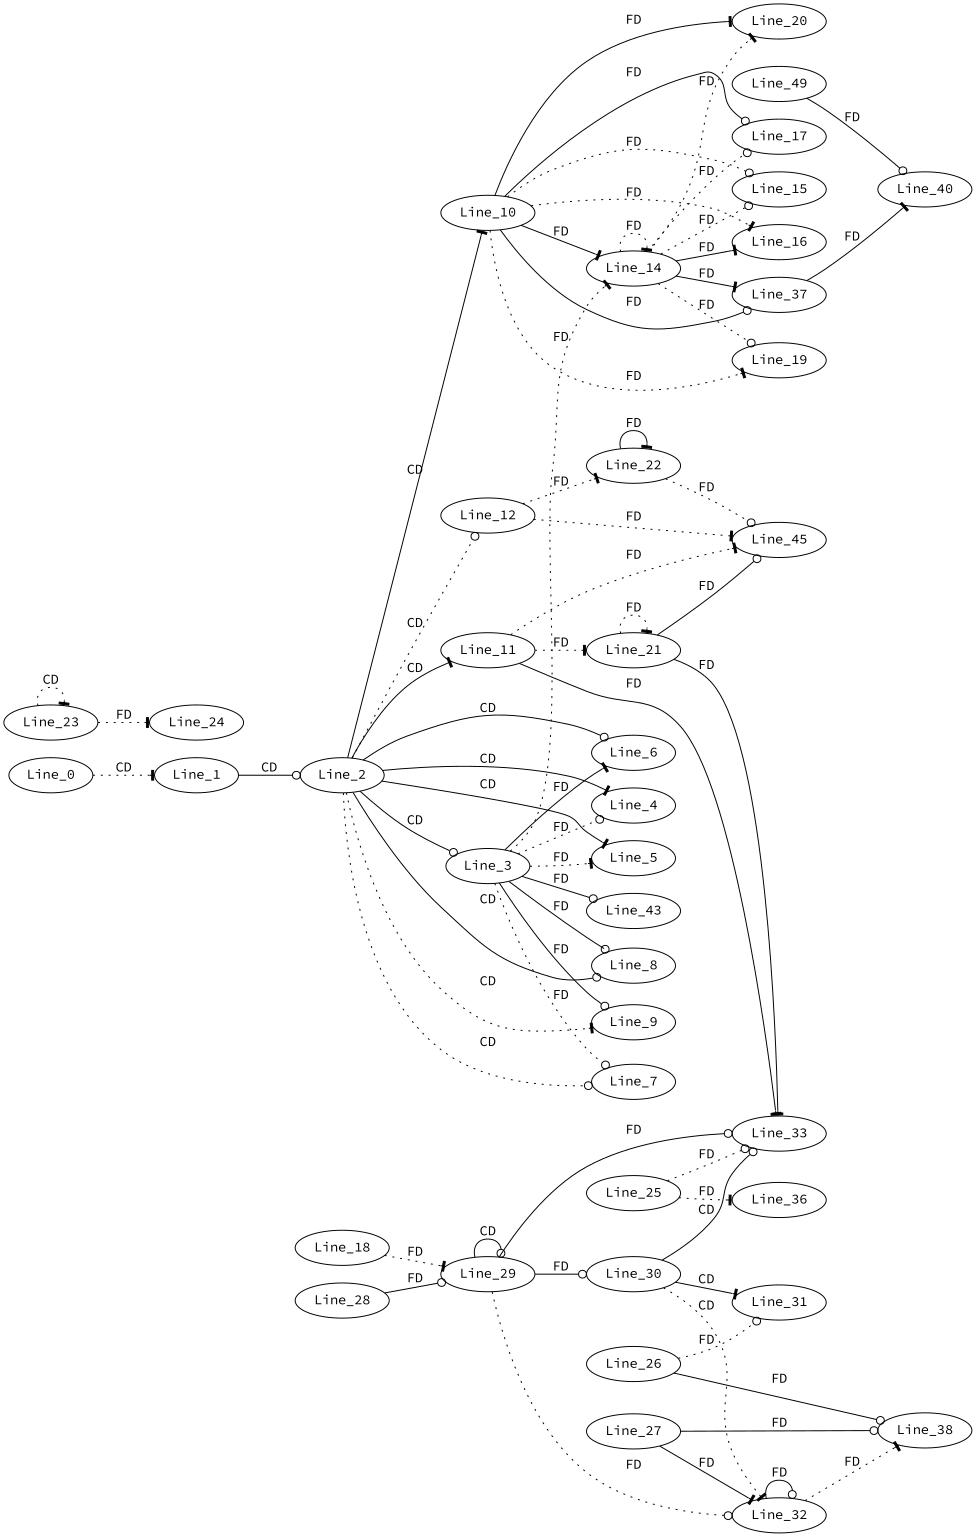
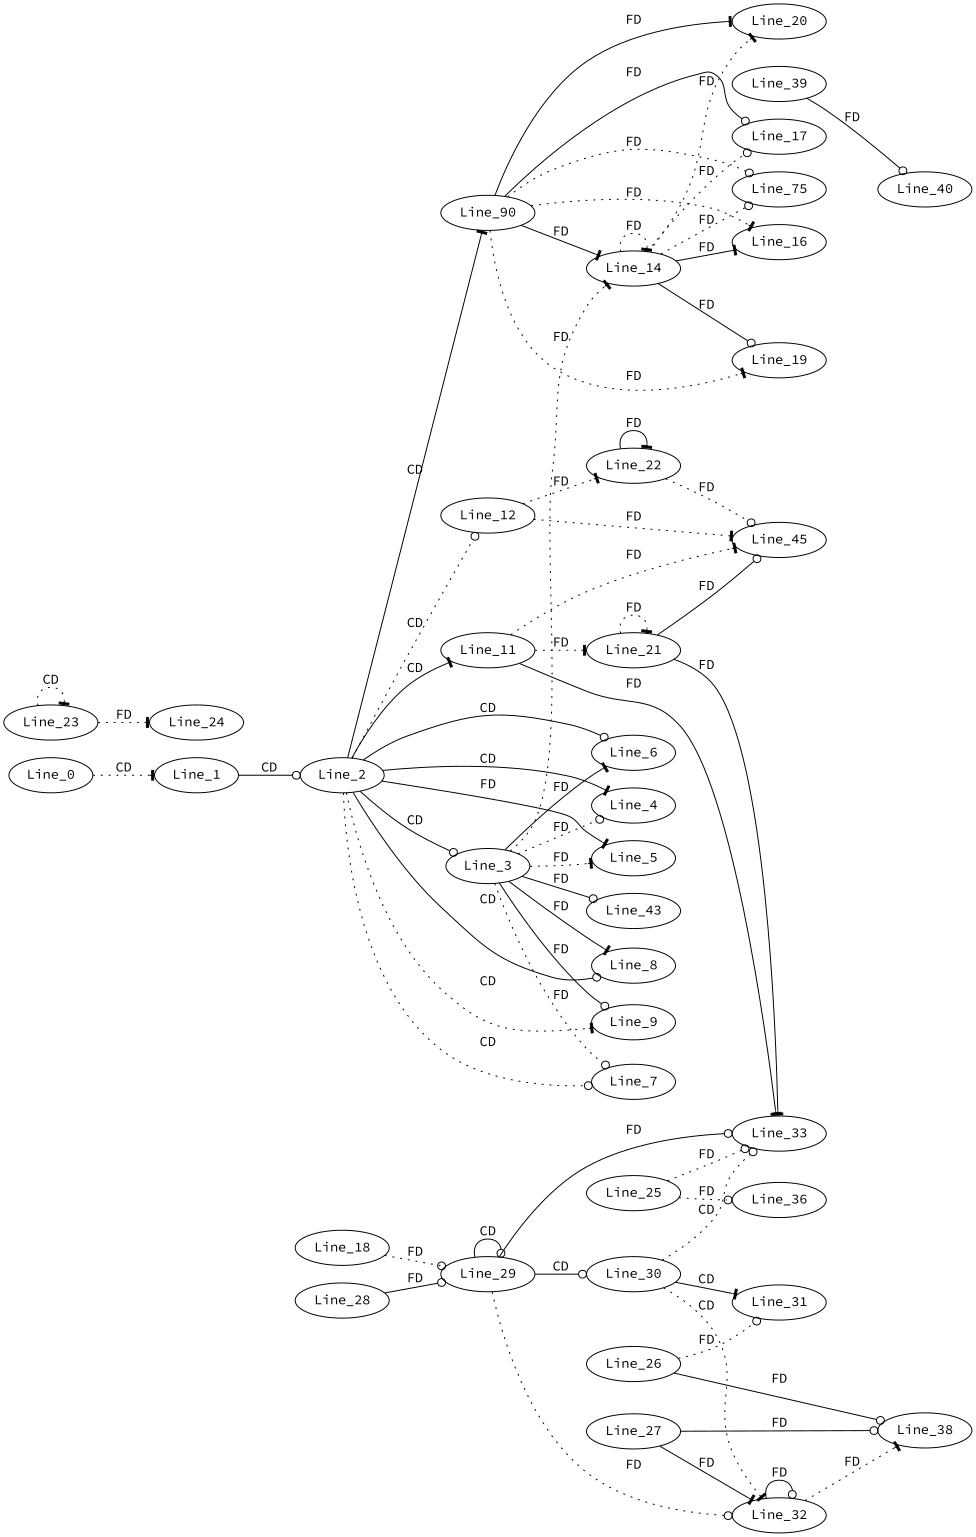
node "Line_49": label "Line_49" -> "Line_39"
node "Line_15": label "Line_15" -> "Line_75"
node "Line_10": label "Line_10" -> "Line_90"
node "Line_37": removed
edge "Line_14" -> "Line_19": style dotted -> solid
edge "Line_2" -> "Line_5": label "CD" -> "FD"
edge "Line_3" -> "Line_8": arrowhead odot -> tee
edge "Line_25" -> "Line_36": arrowhead tee -> odot
edge "Line_30" -> "Line_33": style solid -> dotted
edge "Line_18" -> "Line_29": arrowhead tee -> odot
edge "Line_29" -> "Line_30": label "FD" -> "CD"
